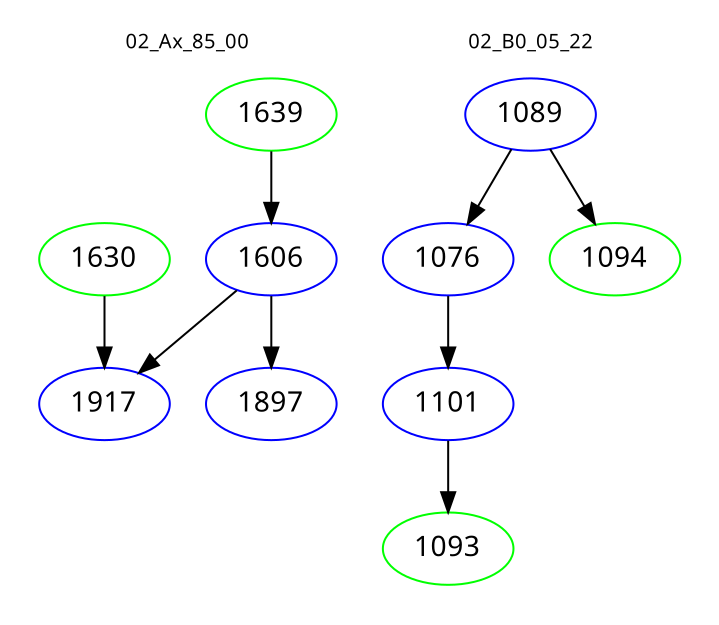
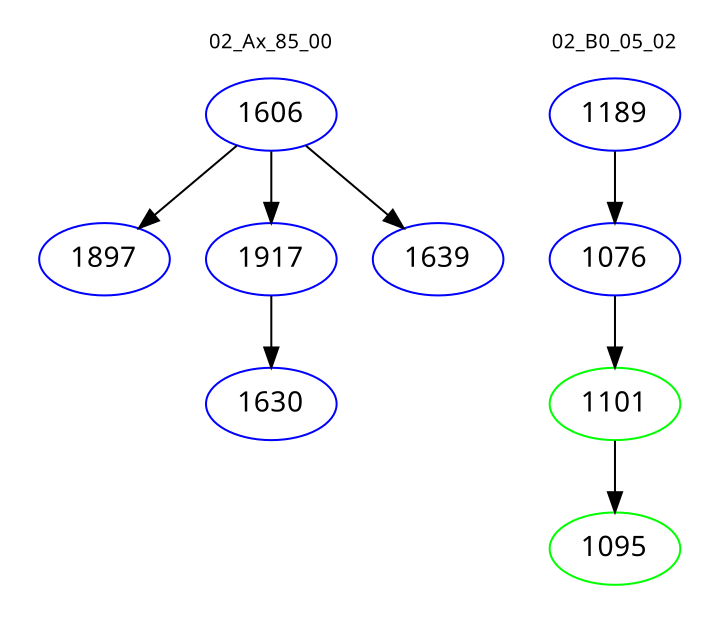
cluster "02_B0_05_22": label "02_B0_05_22" -> "02_B0_05_02"
node "1639": color green -> blue
node "1089": label "1089" -> "1189"
edge "1639" -> "1606": reversed
node "1630": color green -> blue
node "1094": removed
edge "1630" -> "1917": reversed
node "1101": color blue -> green
node "1093": label "1093" -> "1095"
